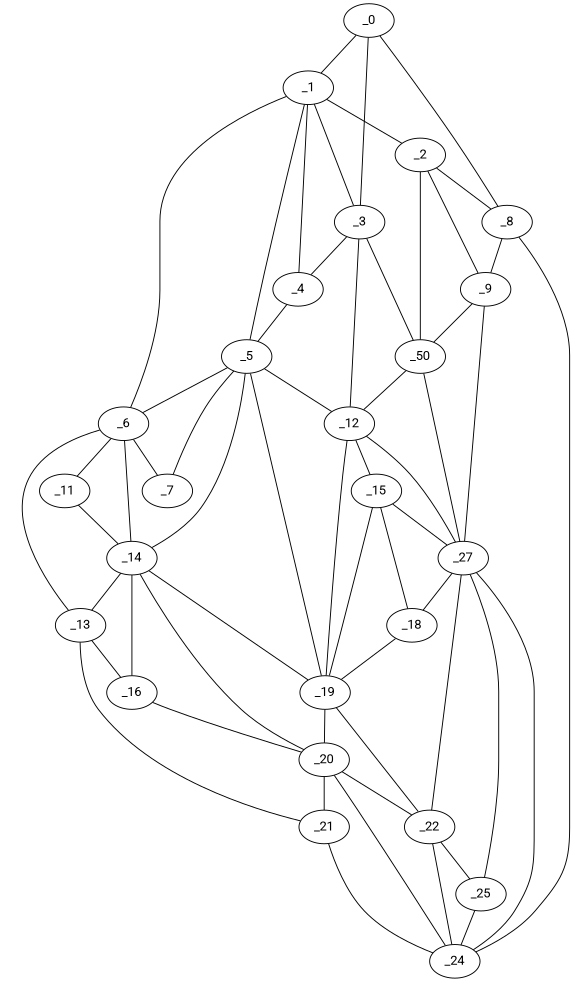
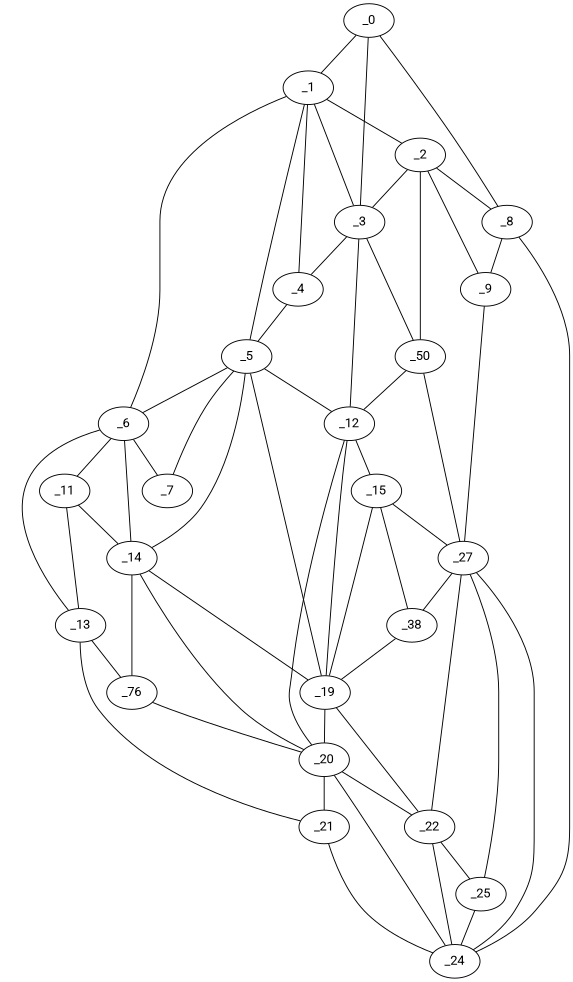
edge "_2" -- "_3": added
edge "_9" -- "_50": removed
edge "_12" -- "_27": now "_12" -- "_20"
edge "_14" -- "_13": now "_11" -- "_13"
node "_18": label "_18" -> "_38"
node "_16": label "_16" -> "_76"
